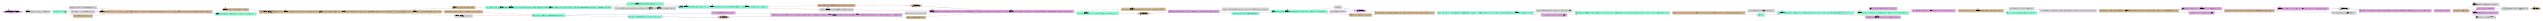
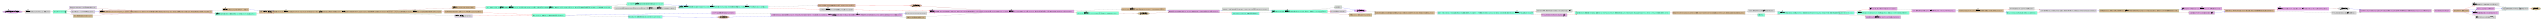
node "Chat ends.": label "Chat ends." -> "Aoi ends."
